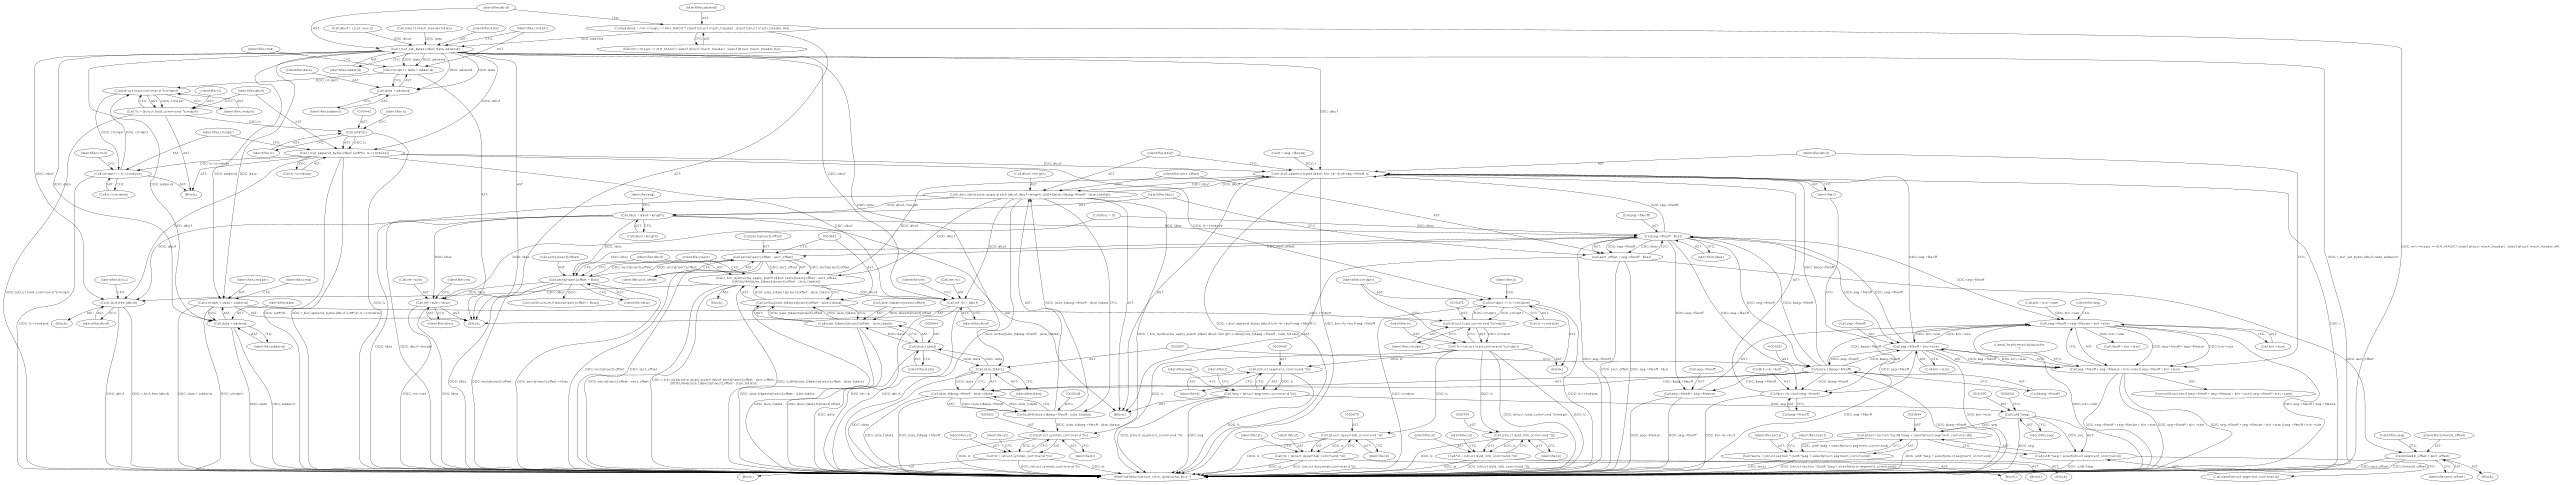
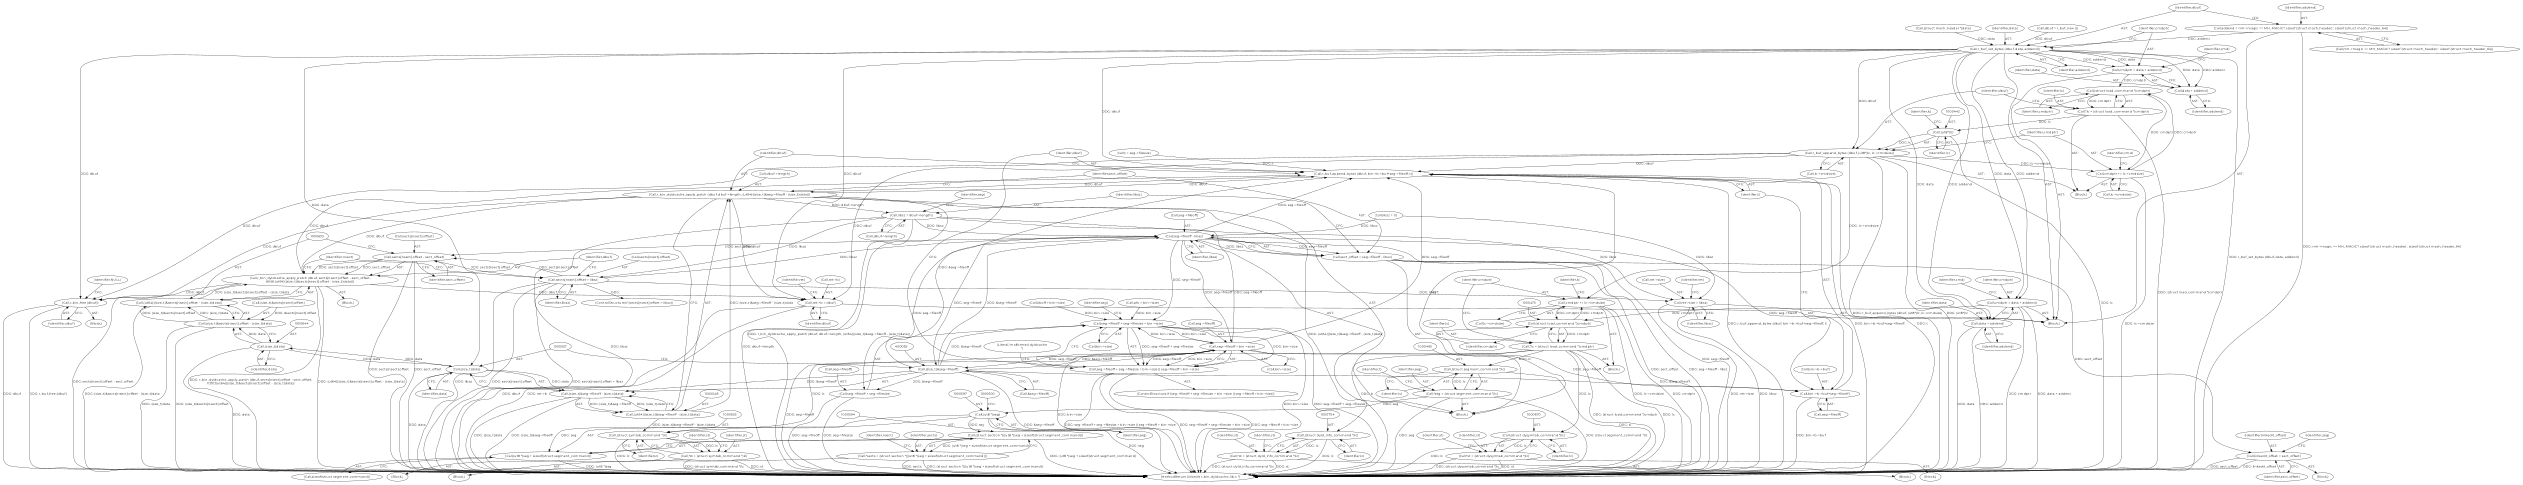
node "(Call,r_buf_free (dbuf))": label "(Call,r_buf_free (dbuf))" -> "(Call,r_bin_free (dbuf))"
edge "(Call,seg->fileoff + seg->filesize > bin->size)" -> "(Call,liboff > bin->size)": reversed
edge "1000548" -> "(Call,(ut64)((size_t)&seg->fileoff - (size_t)data))": label "DDG: " -> "AST: "
node "(MethodReturn,struct r_bin_dyldcache_lib_t *)": label "(MethodReturn,struct r_bin_dyldcache_lib_t *)" -> "(MethodReturn,linkedit r_bin_dyldcache_lib_t *)"
